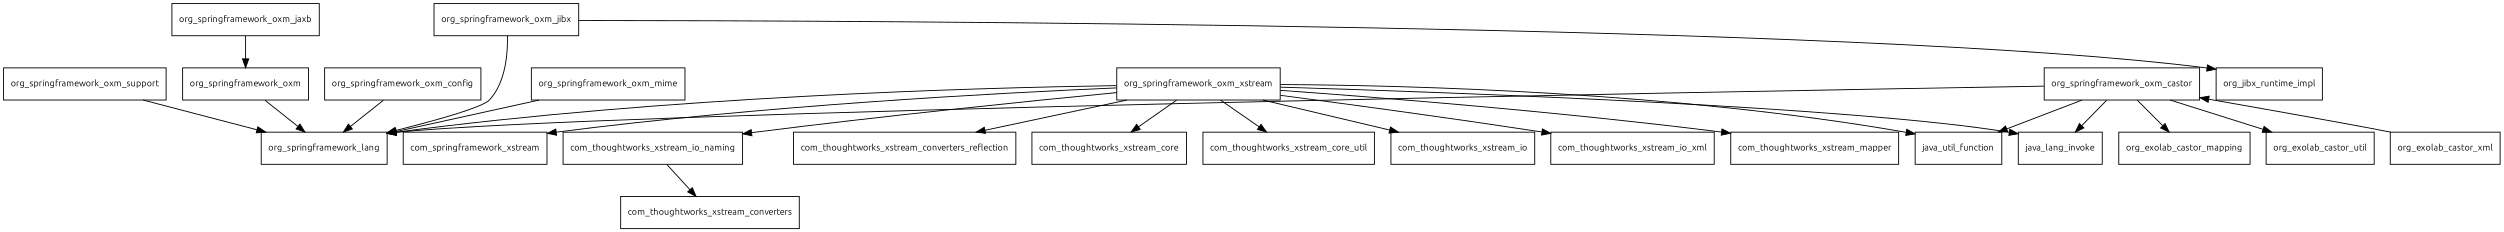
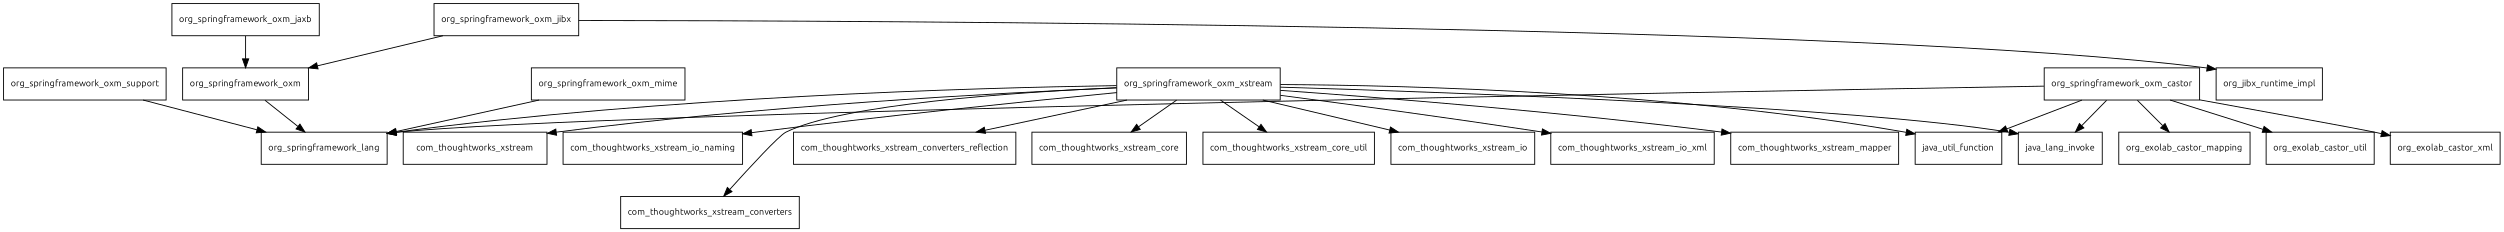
node "org_springframework_oxm_config": removed
edge "org_springframework_oxm_jibx" -> "org_springframework_lang": now "org_springframework_oxm_jibx" -> "org_springframework_oxm"
edge "org_exolab_castor_xml" -> "org_springframework_oxm_castor": reversed
node "com_springframework_xstream": label "com_springframework_xstream" -> "com_thoughtworks_xstream"
edge "com_thoughtworks_xstream_io_naming" -> "com_thoughtworks_xstream_converters": now "org_springframework_oxm_xstream" -> "com_thoughtworks_xstream_converters"
